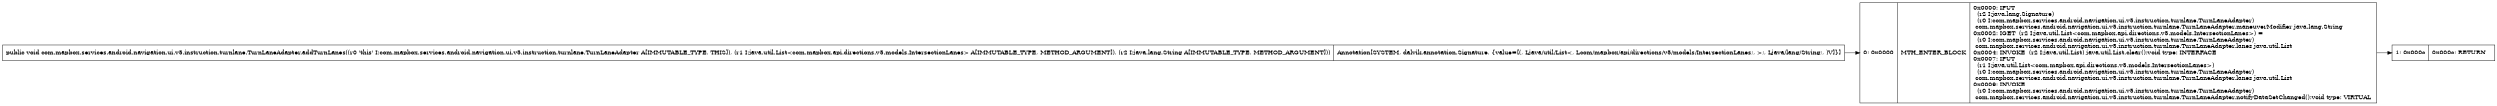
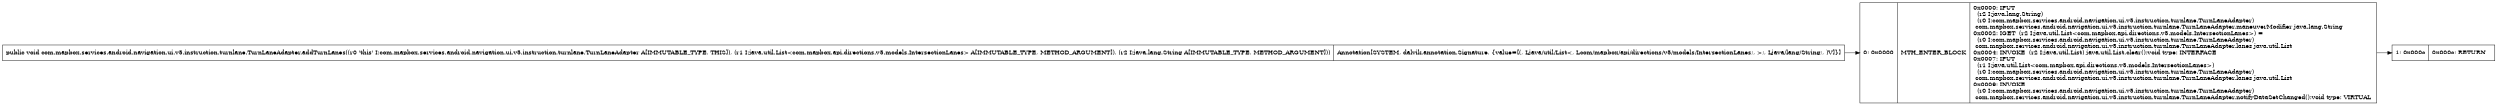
node "0: 0x0000": text "(r2 I:java.lang.Signature)" -> "(r2 I:java.lang.String)"
